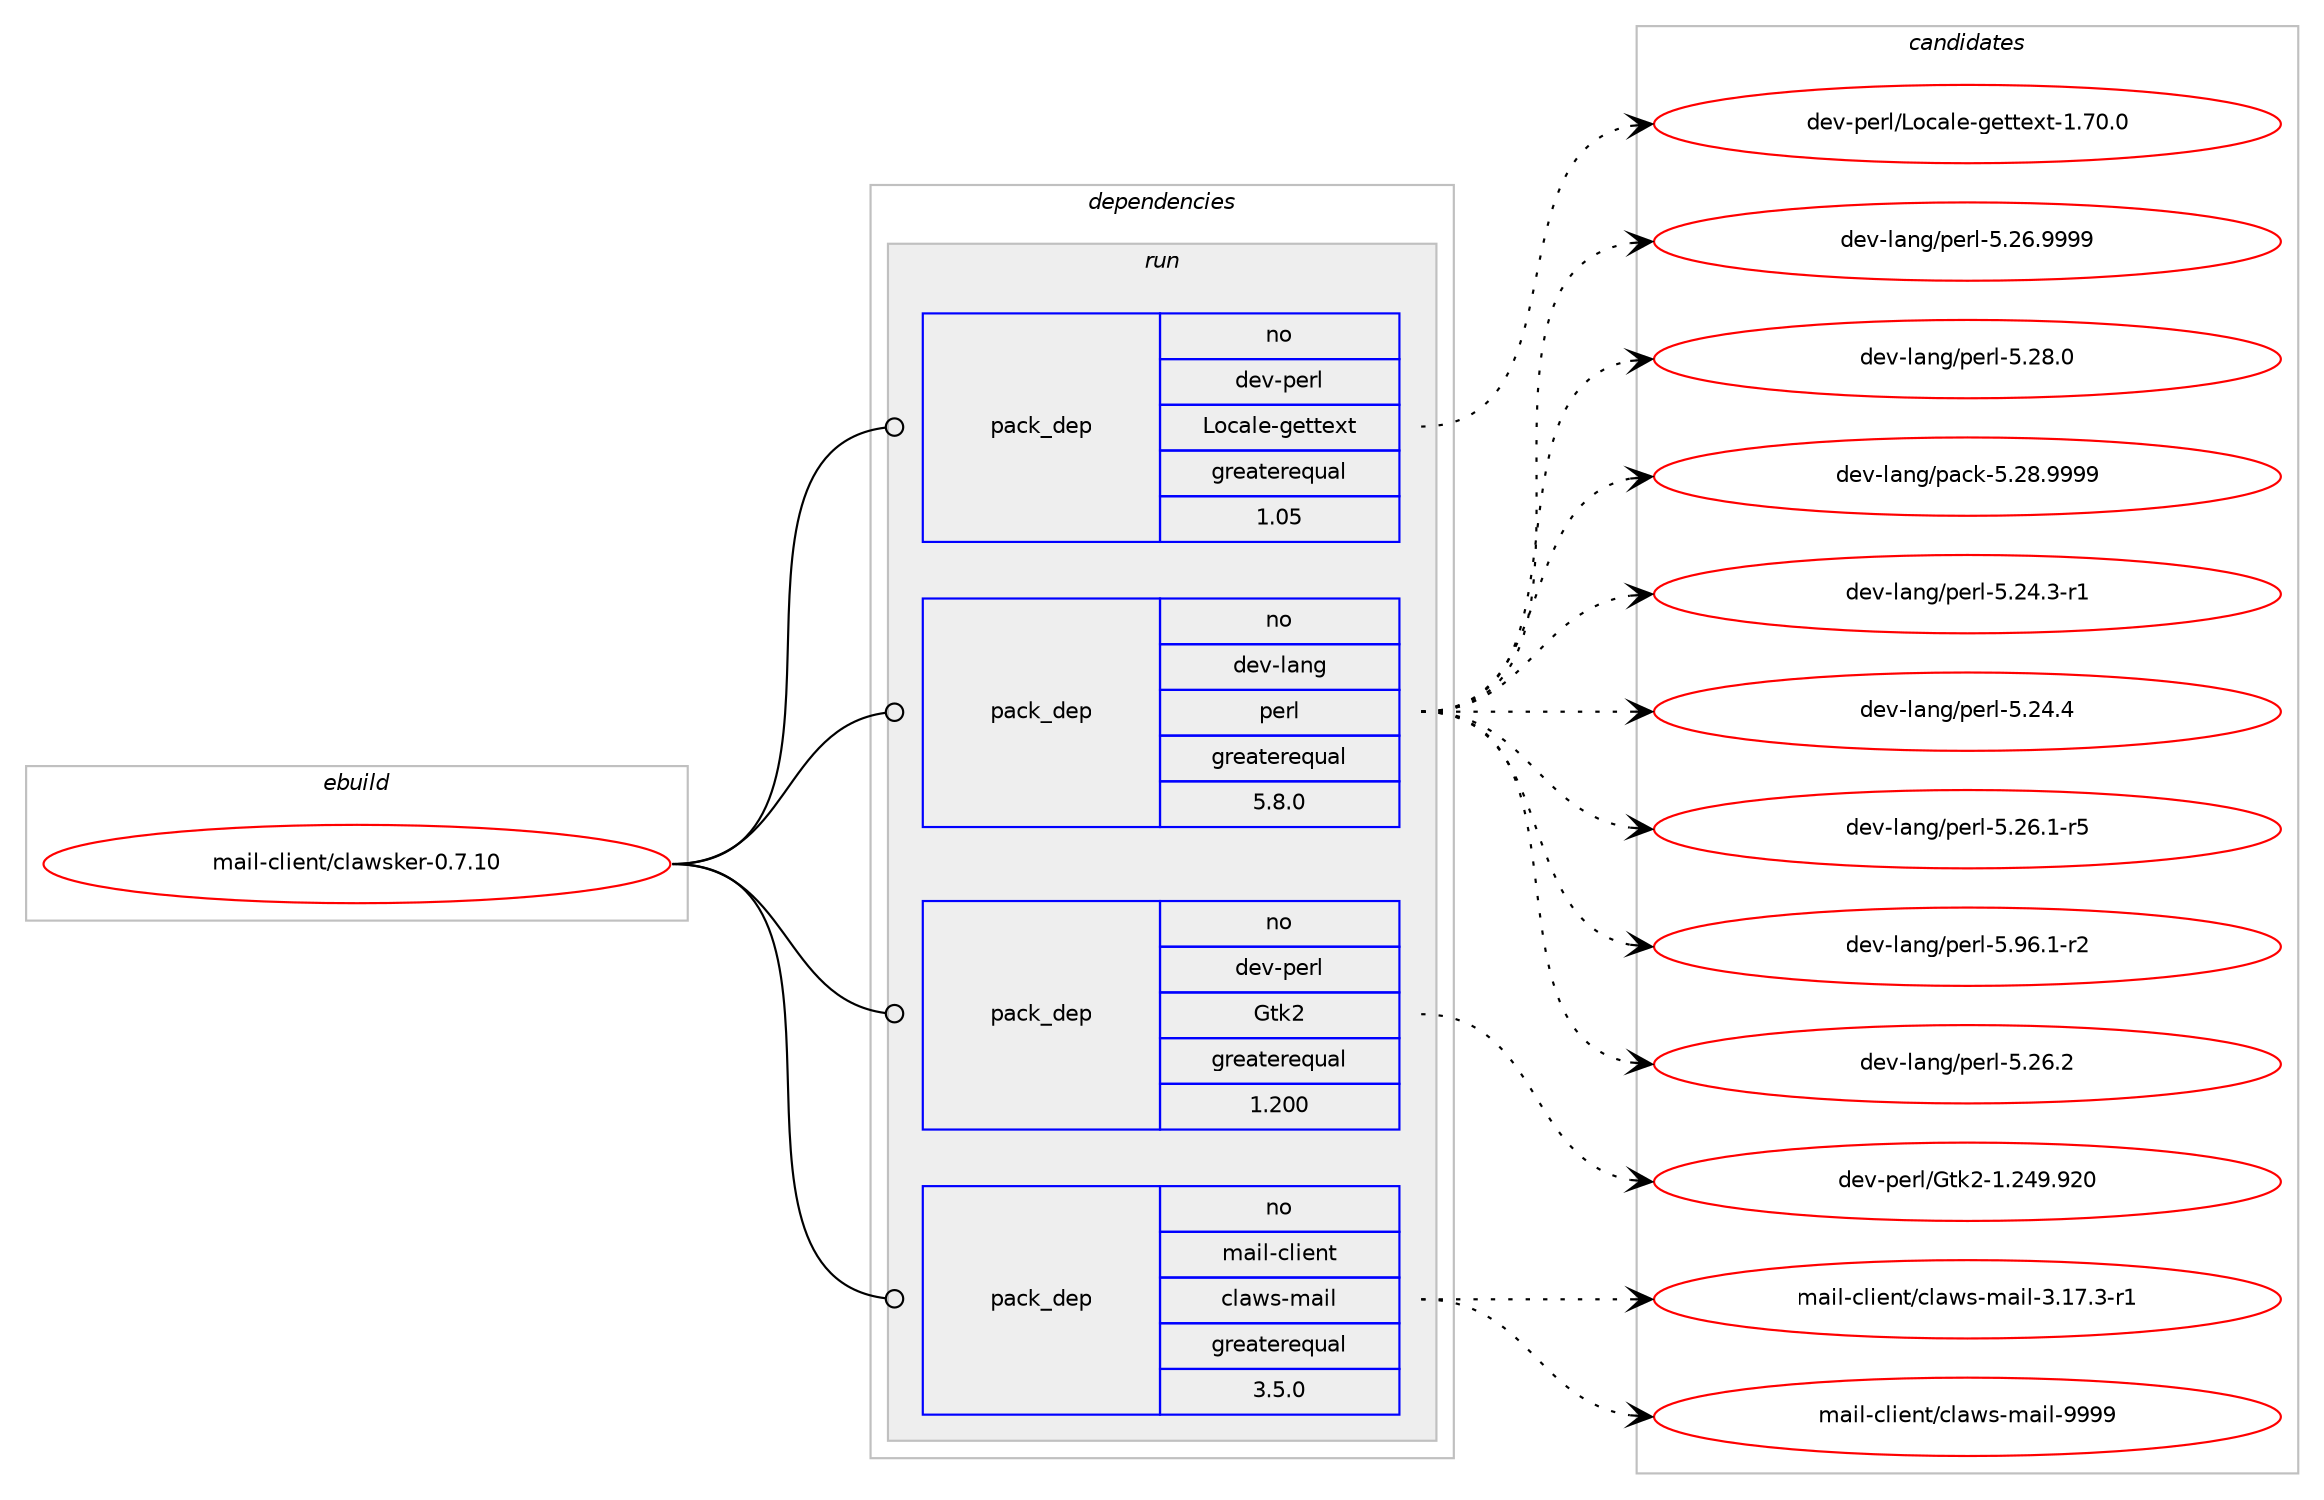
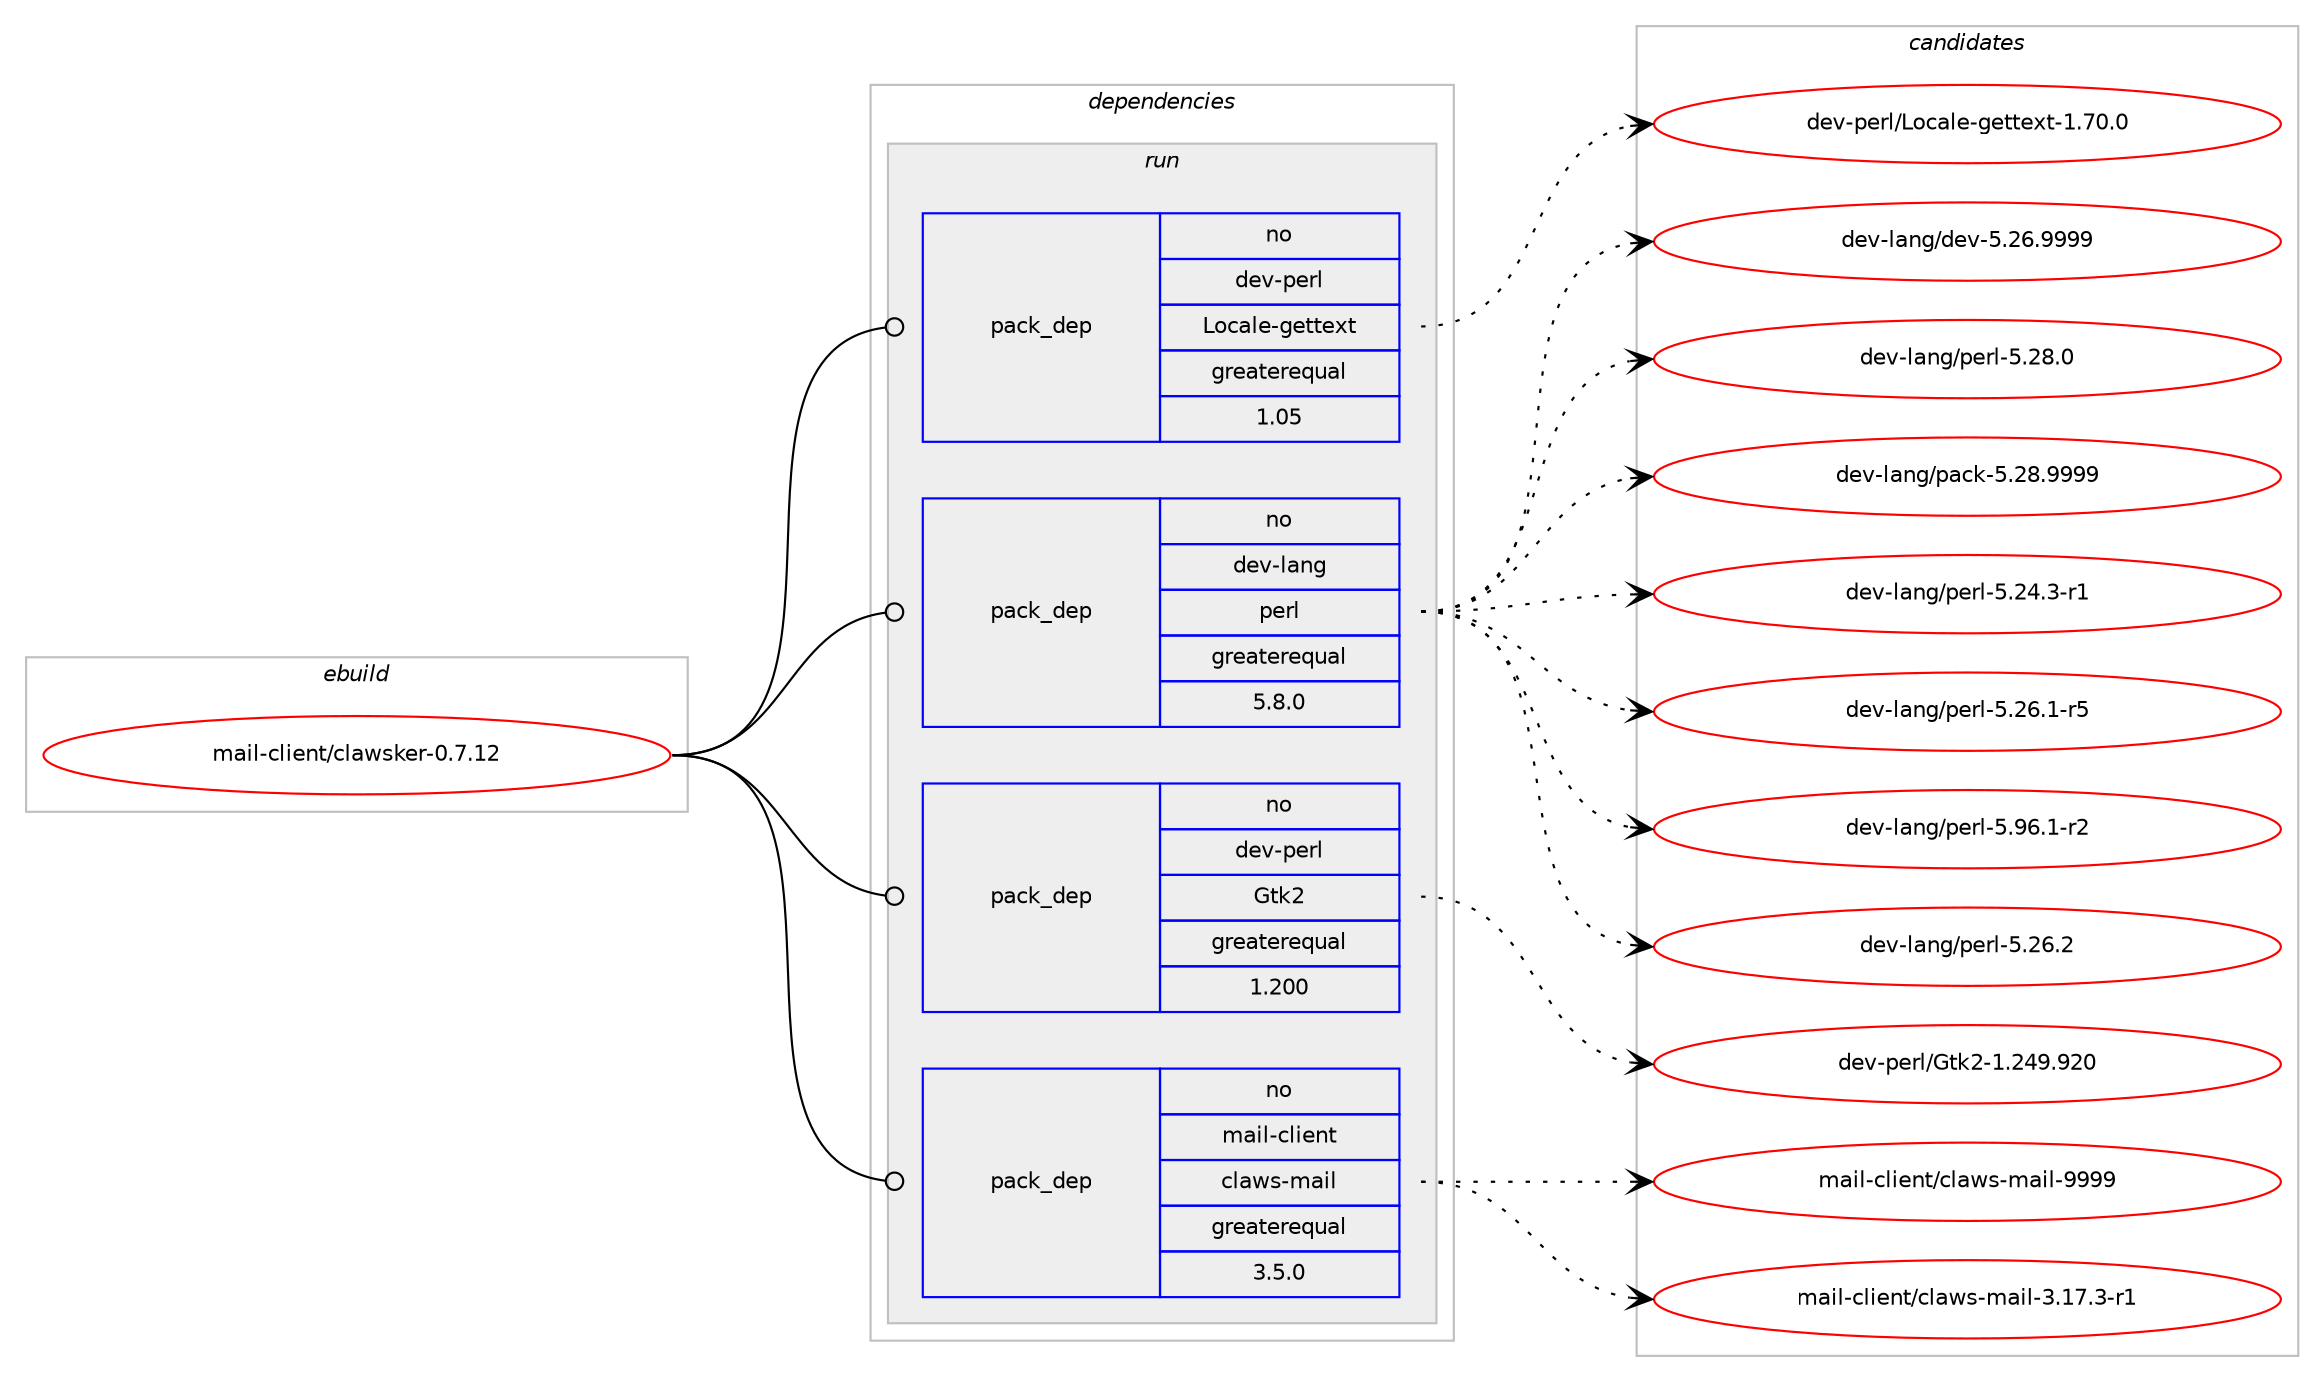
node "dev-lang/perl-5.26.9999": label "dev-lang/perl-5.26.9999" -> "dev-lang/dev-5.26.9999"
node "dev-lang/perl-5.24.4": removed
node "mail-client/clawsker-0.7.10": label "mail-client/clawsker-0.7.10" -> "mail-client/clawsker-0.7.12"
